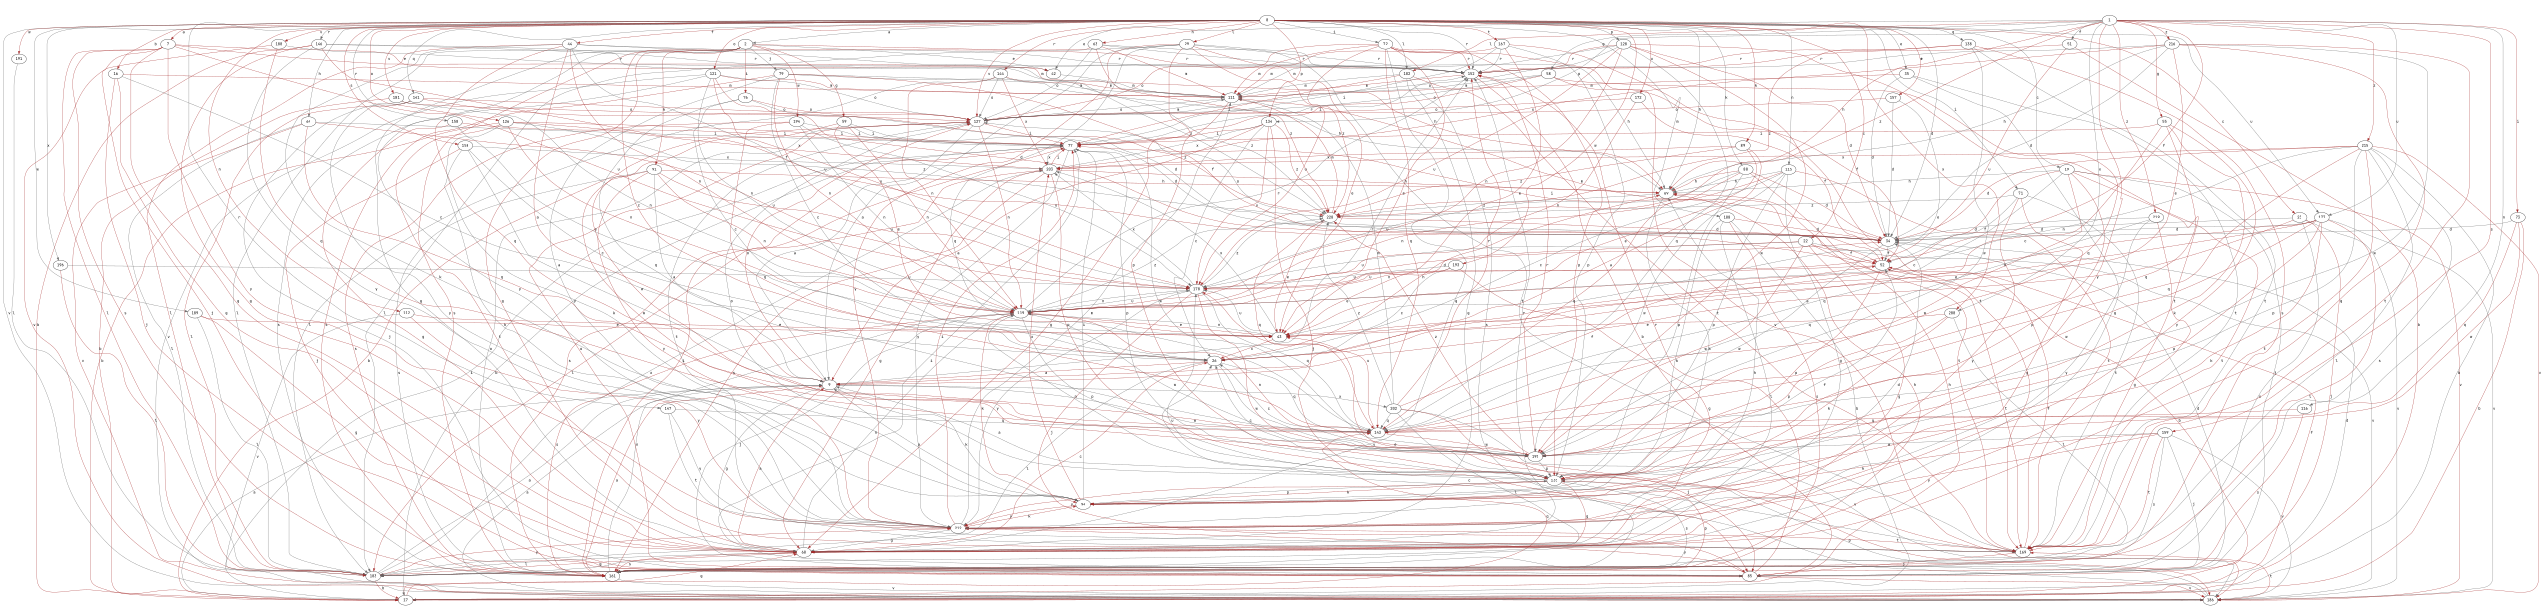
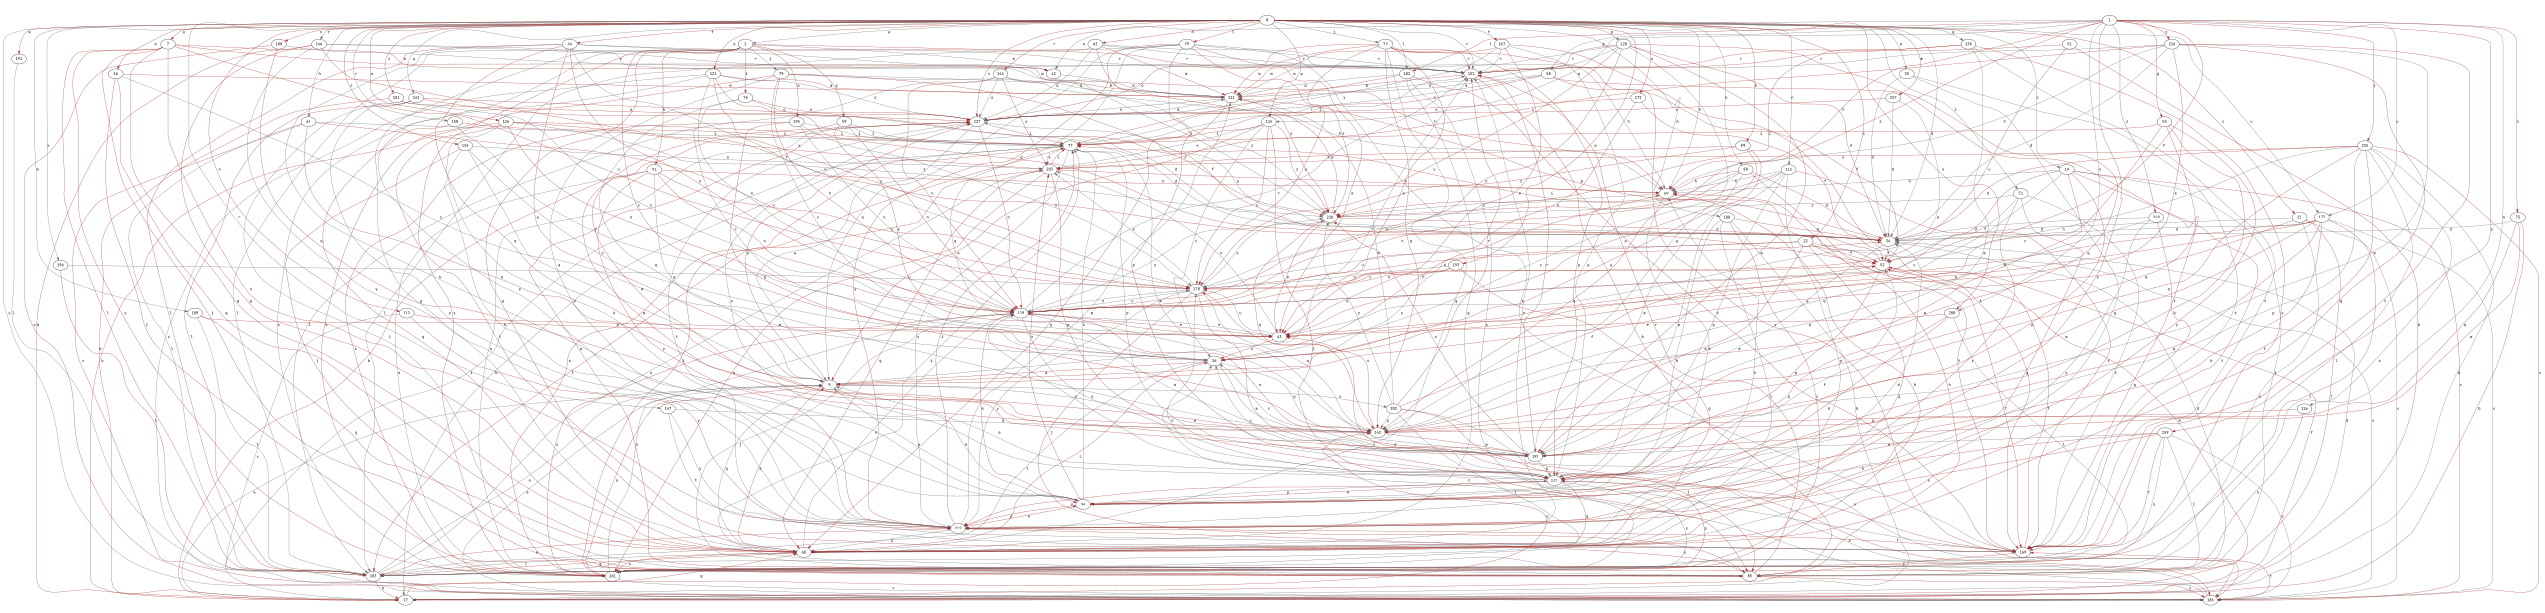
edge "1" -> "51": removed, label "f"
edge "35" -> "111": removed, label "m"
